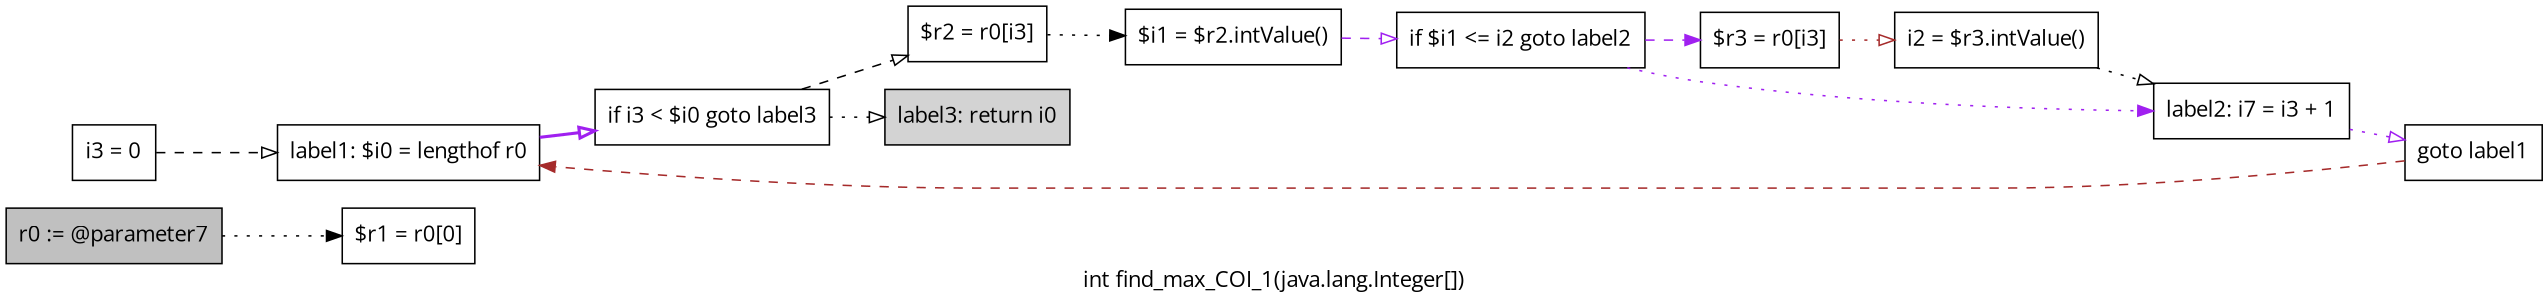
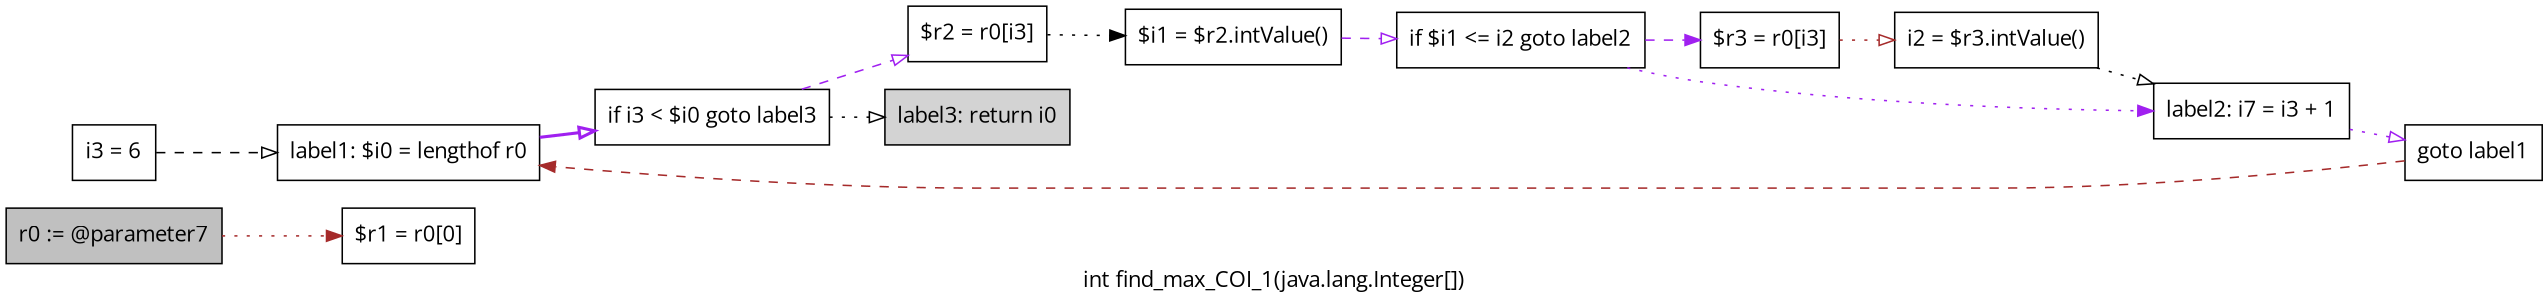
edge "if i3 < $i0 goto label3" -> "$r2 = r0[i3]": color black -> purple
node "i3 = 0": label "i3 = 0" -> "i3 = 6"
edge "r0 := @parameter7" -> "$r1 = r0[0]": color black -> brown
